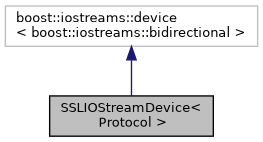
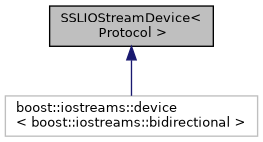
edge "SSLIOStreamDevice< Protocol >" -> "boost::iostreams::device < boost::iostreams::bidirectional >": reversed
